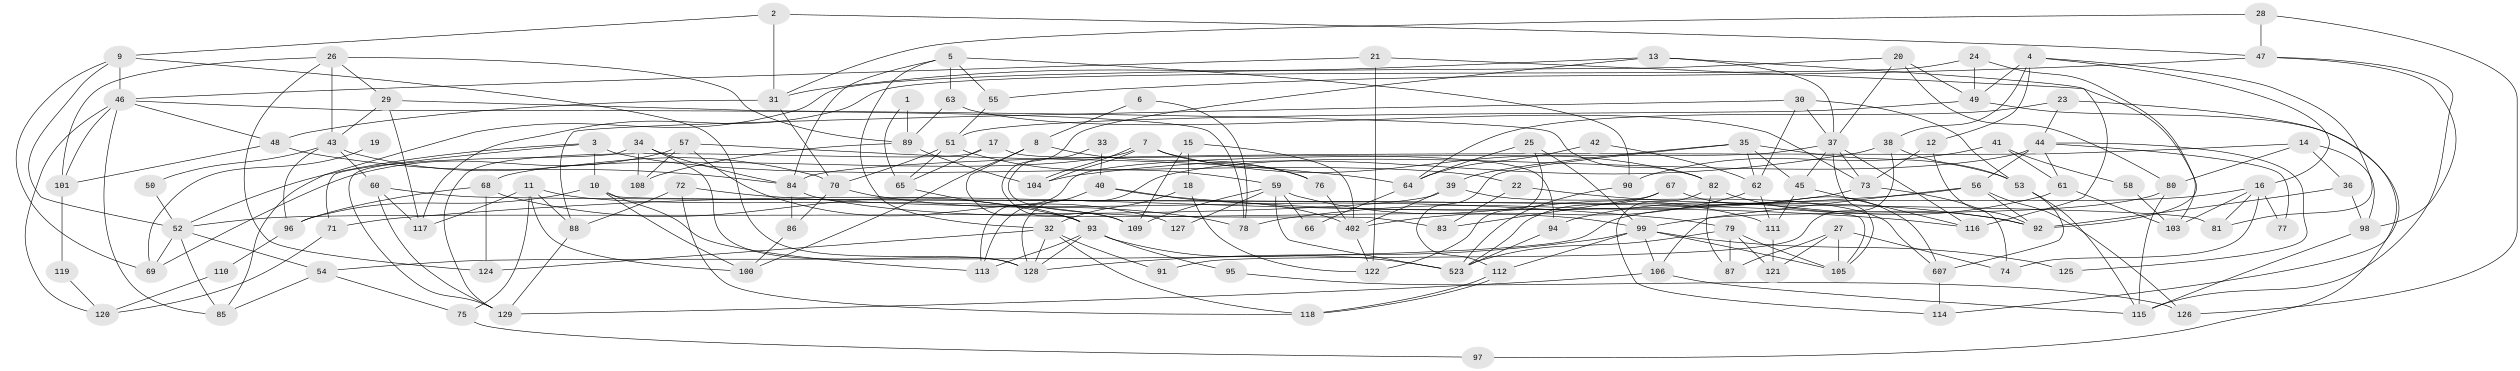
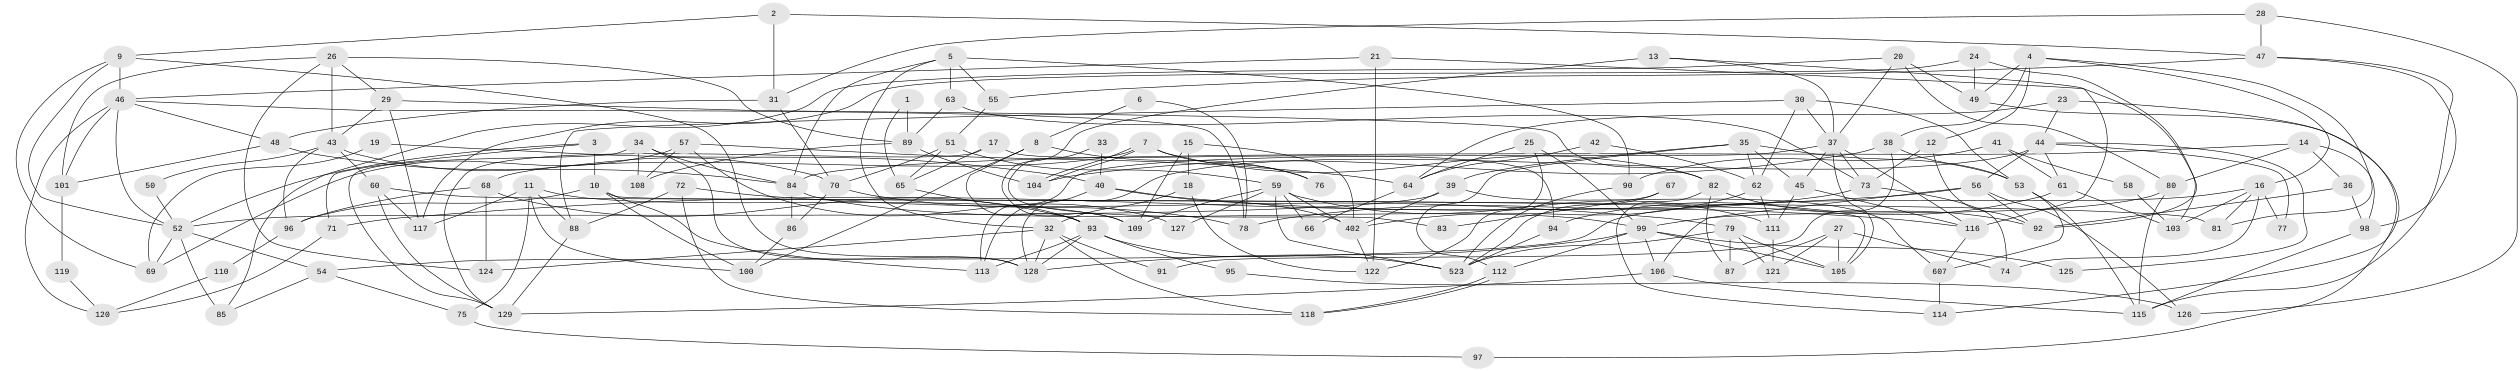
edge "13" -- "31": removed
edge "49" -- "51": removed
edge "19" -- "40": added
node "22": removed
edge "67" -- "607": now "116" -- "607"
edge "76" -- "402": now "59" -- "402"
edge "46" -- "85": now "46" -- "52"
